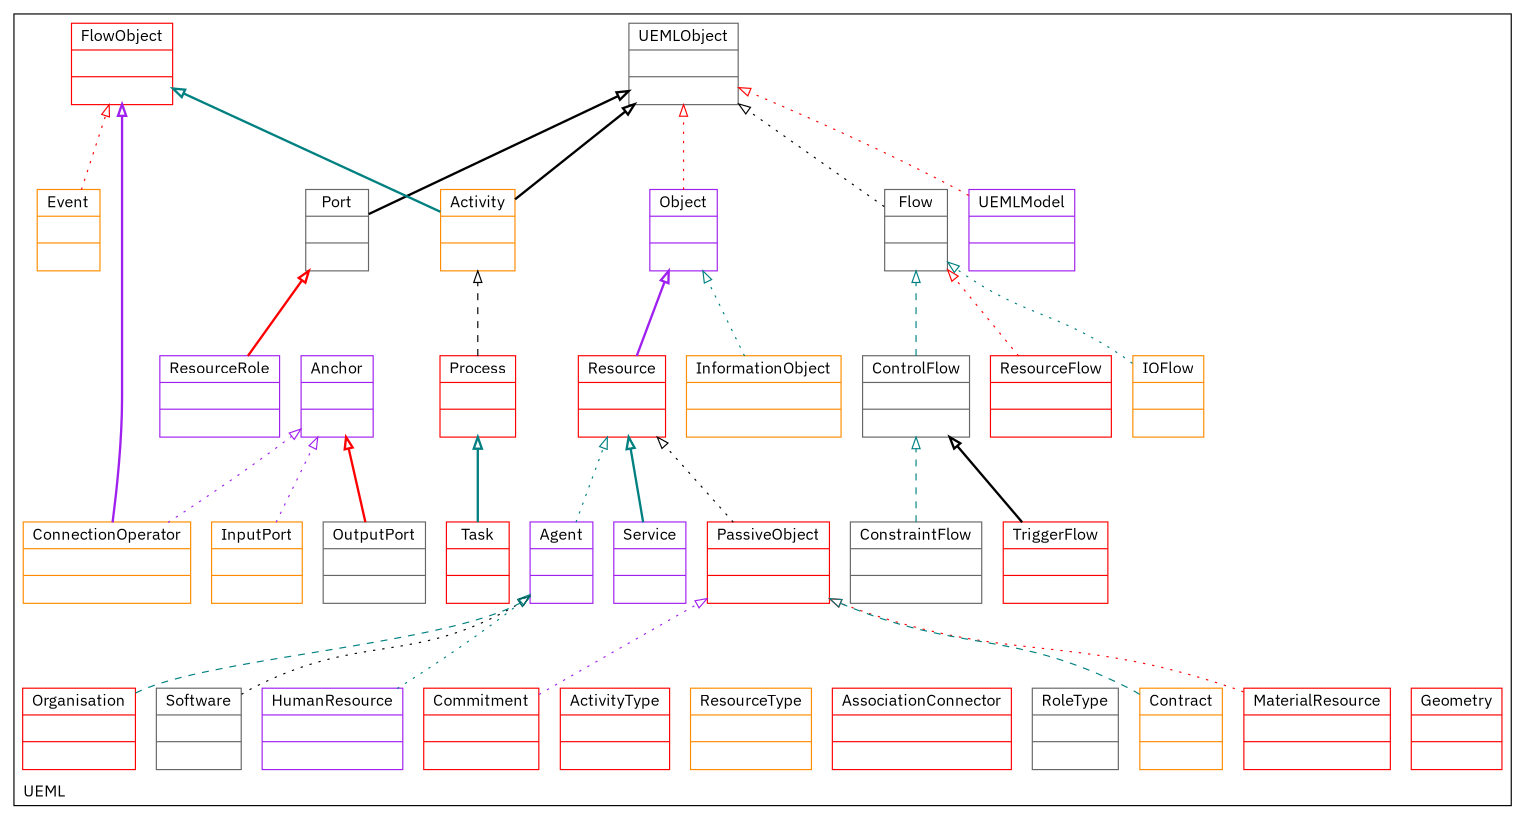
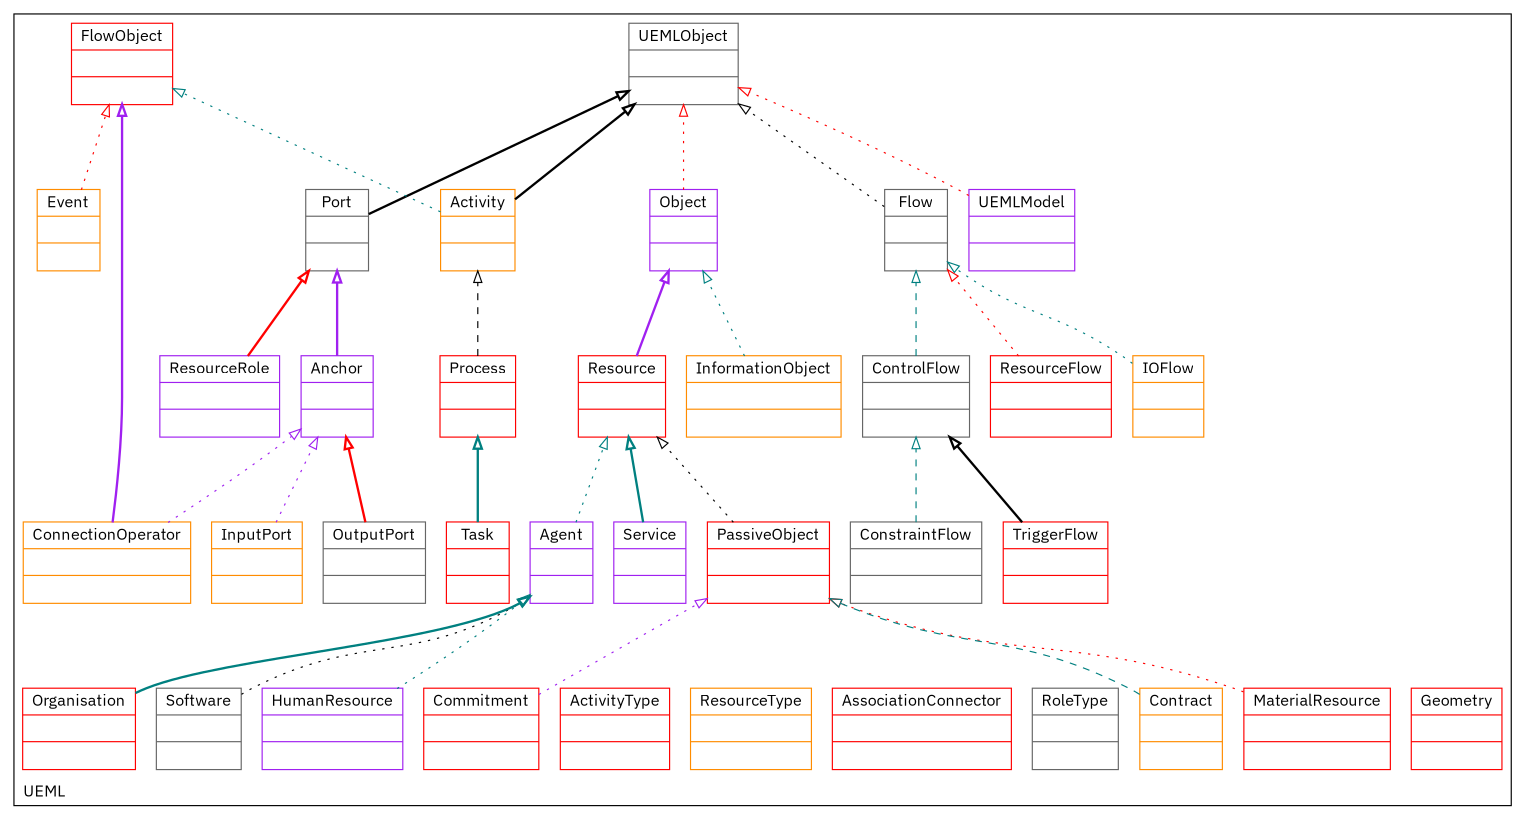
edge "Activity" -> "FlowObject": style bold -> dotted
edge "Anchor" -> "Port": added
edge "Organisation" -> "Agent": style dashed -> bold
